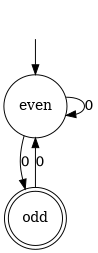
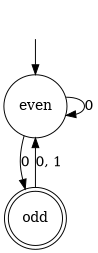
edge "odd" -> "even": label "0" -> "0, 1"
